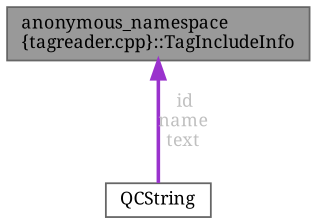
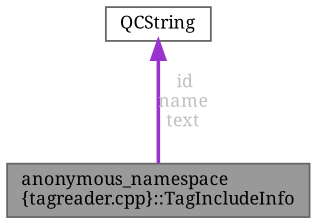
edge "QCString" -> "anonymous_namespace {tagreader.cpp}::TagIncludeInfo": reversed
